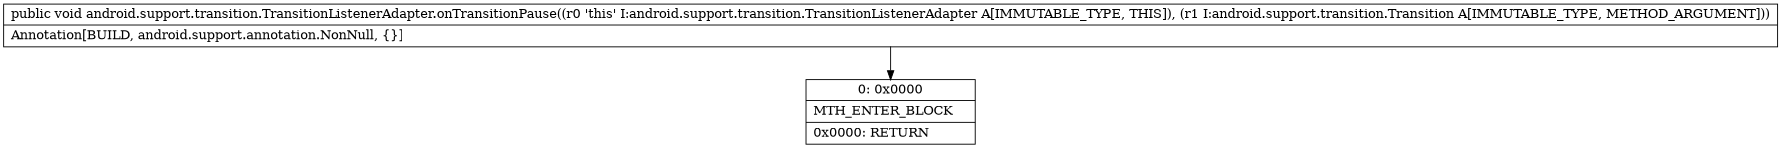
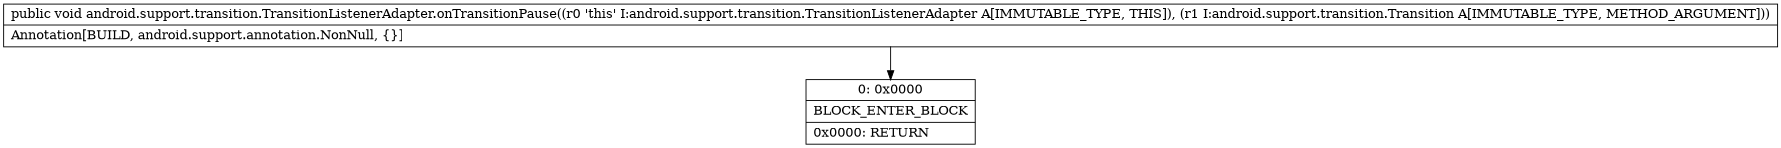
node "0: 0x0000": text "MTH_ENTER_BLOCK" -> "BLOCK_ENTER_BLOCK"
